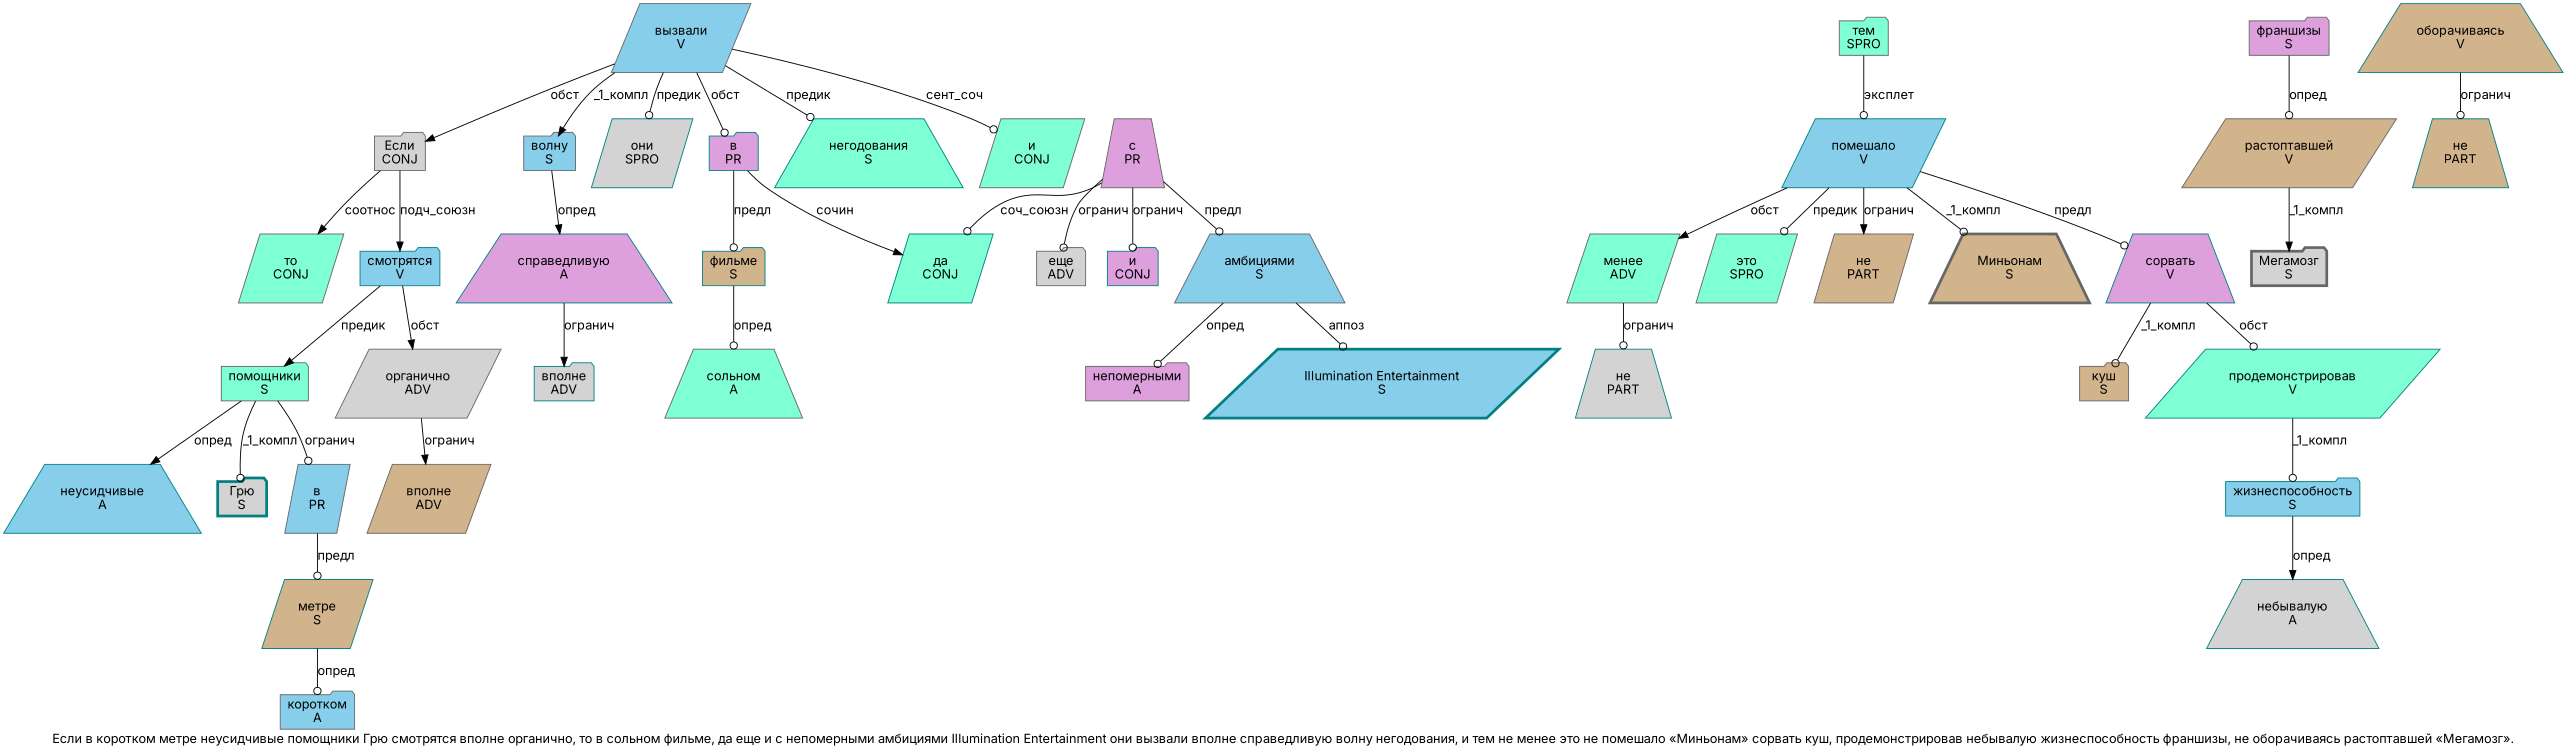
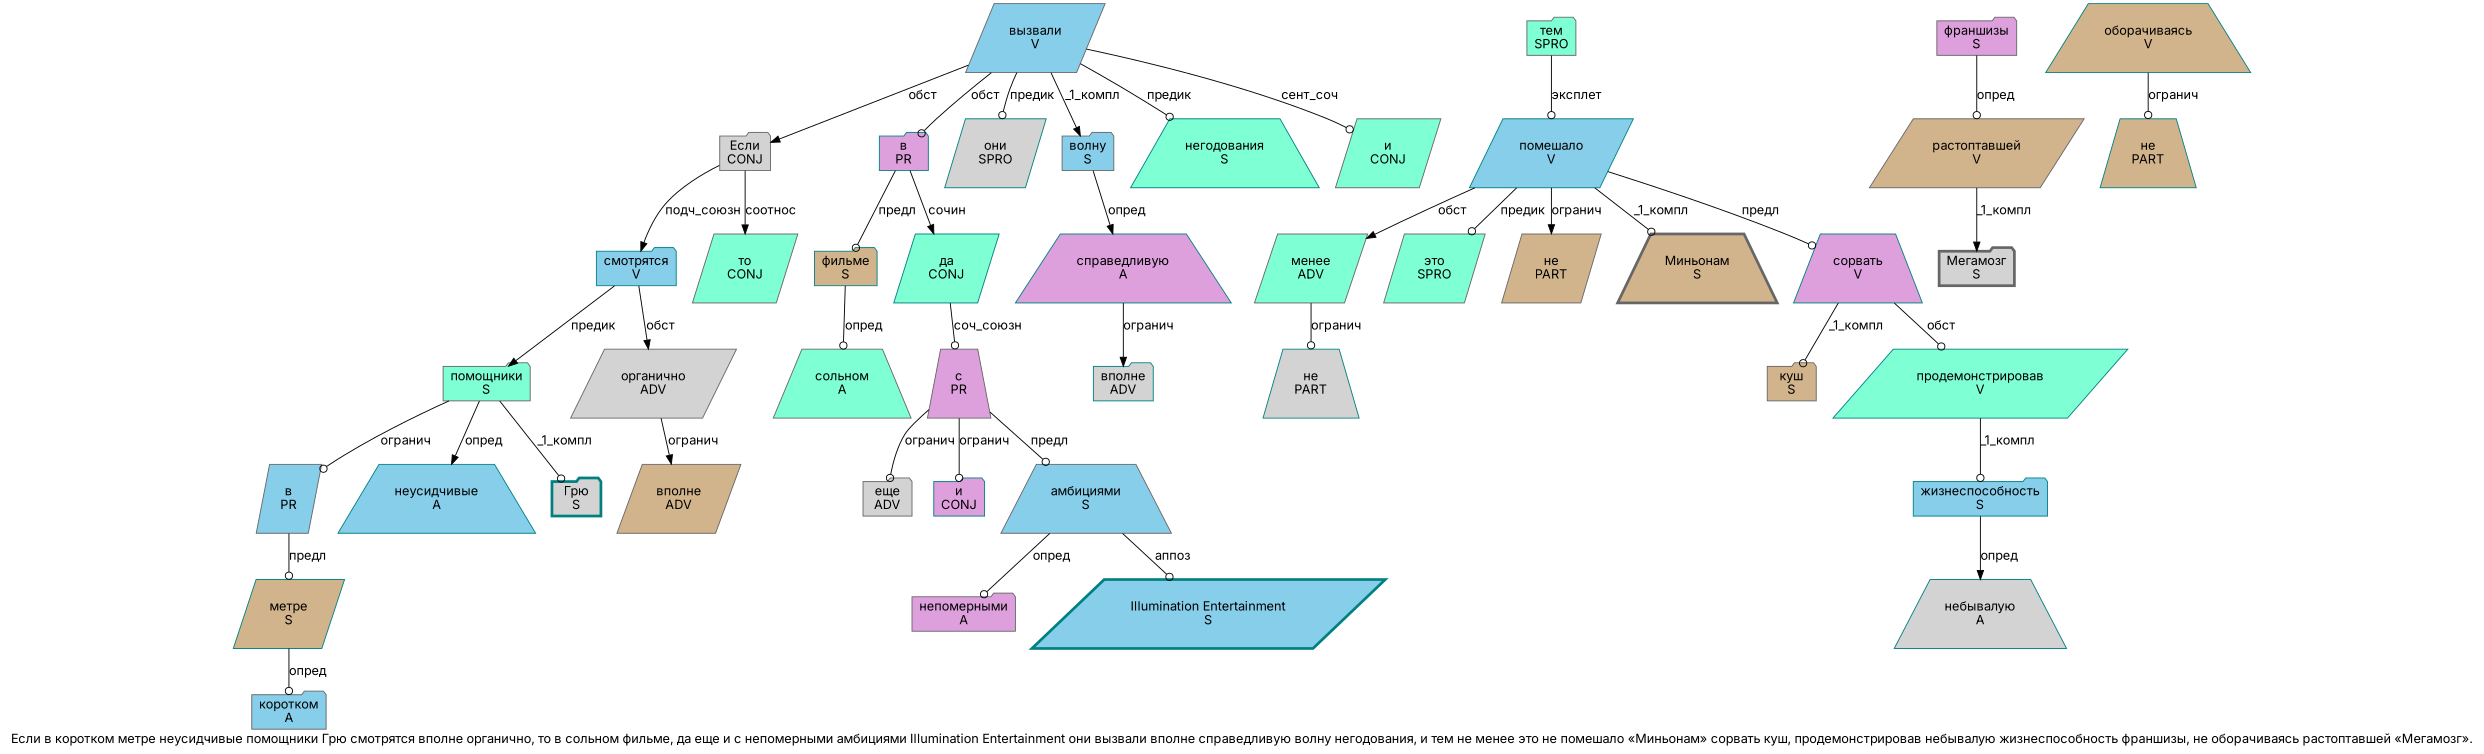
edge "с PR" -> "да CONJ": reversed
